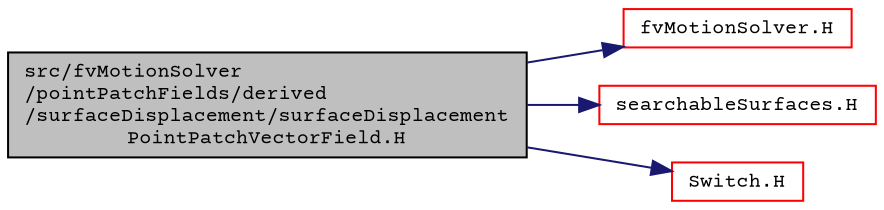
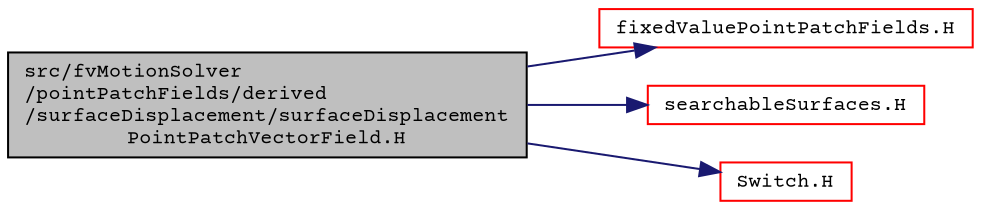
node "fvMotionSolver.H": label "fvMotionSolver.H" -> "fixedValuePointPatchFields.H"
